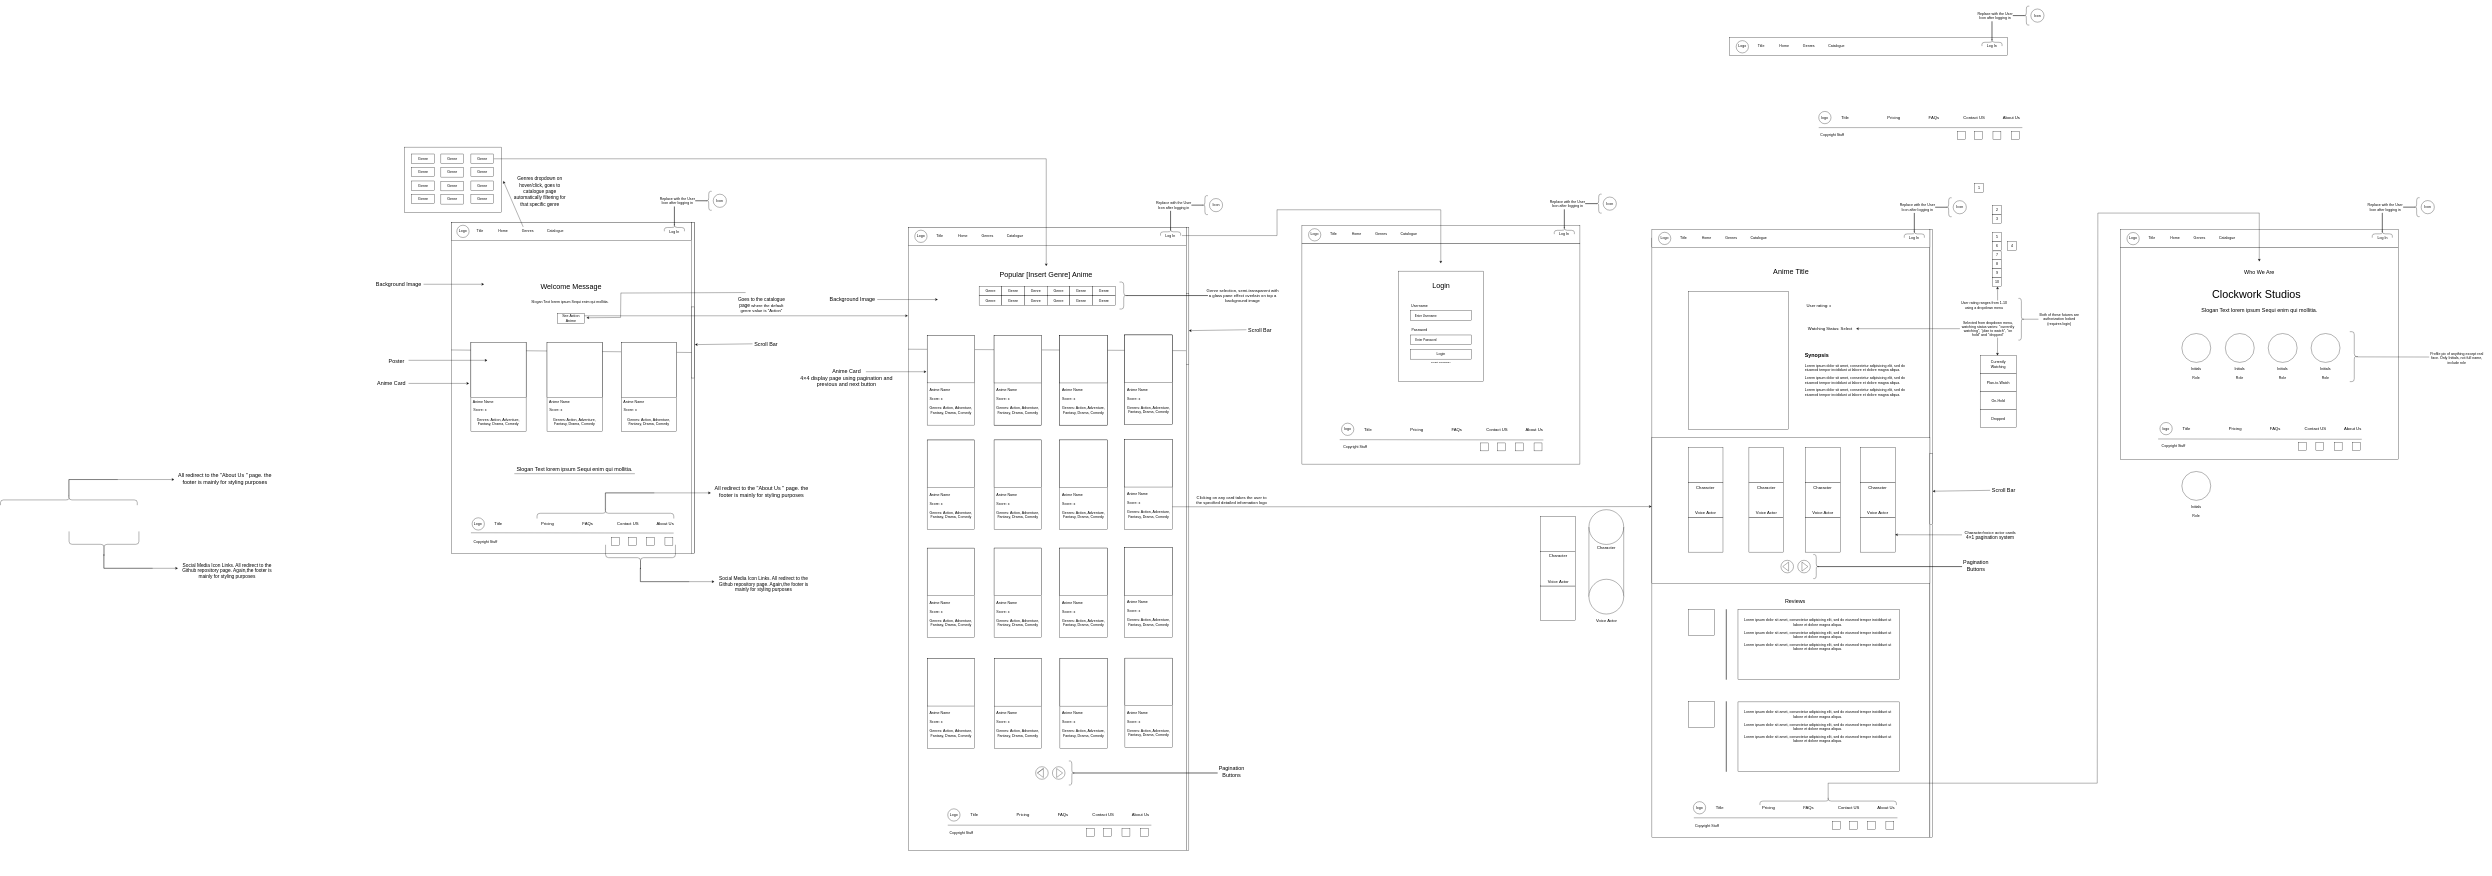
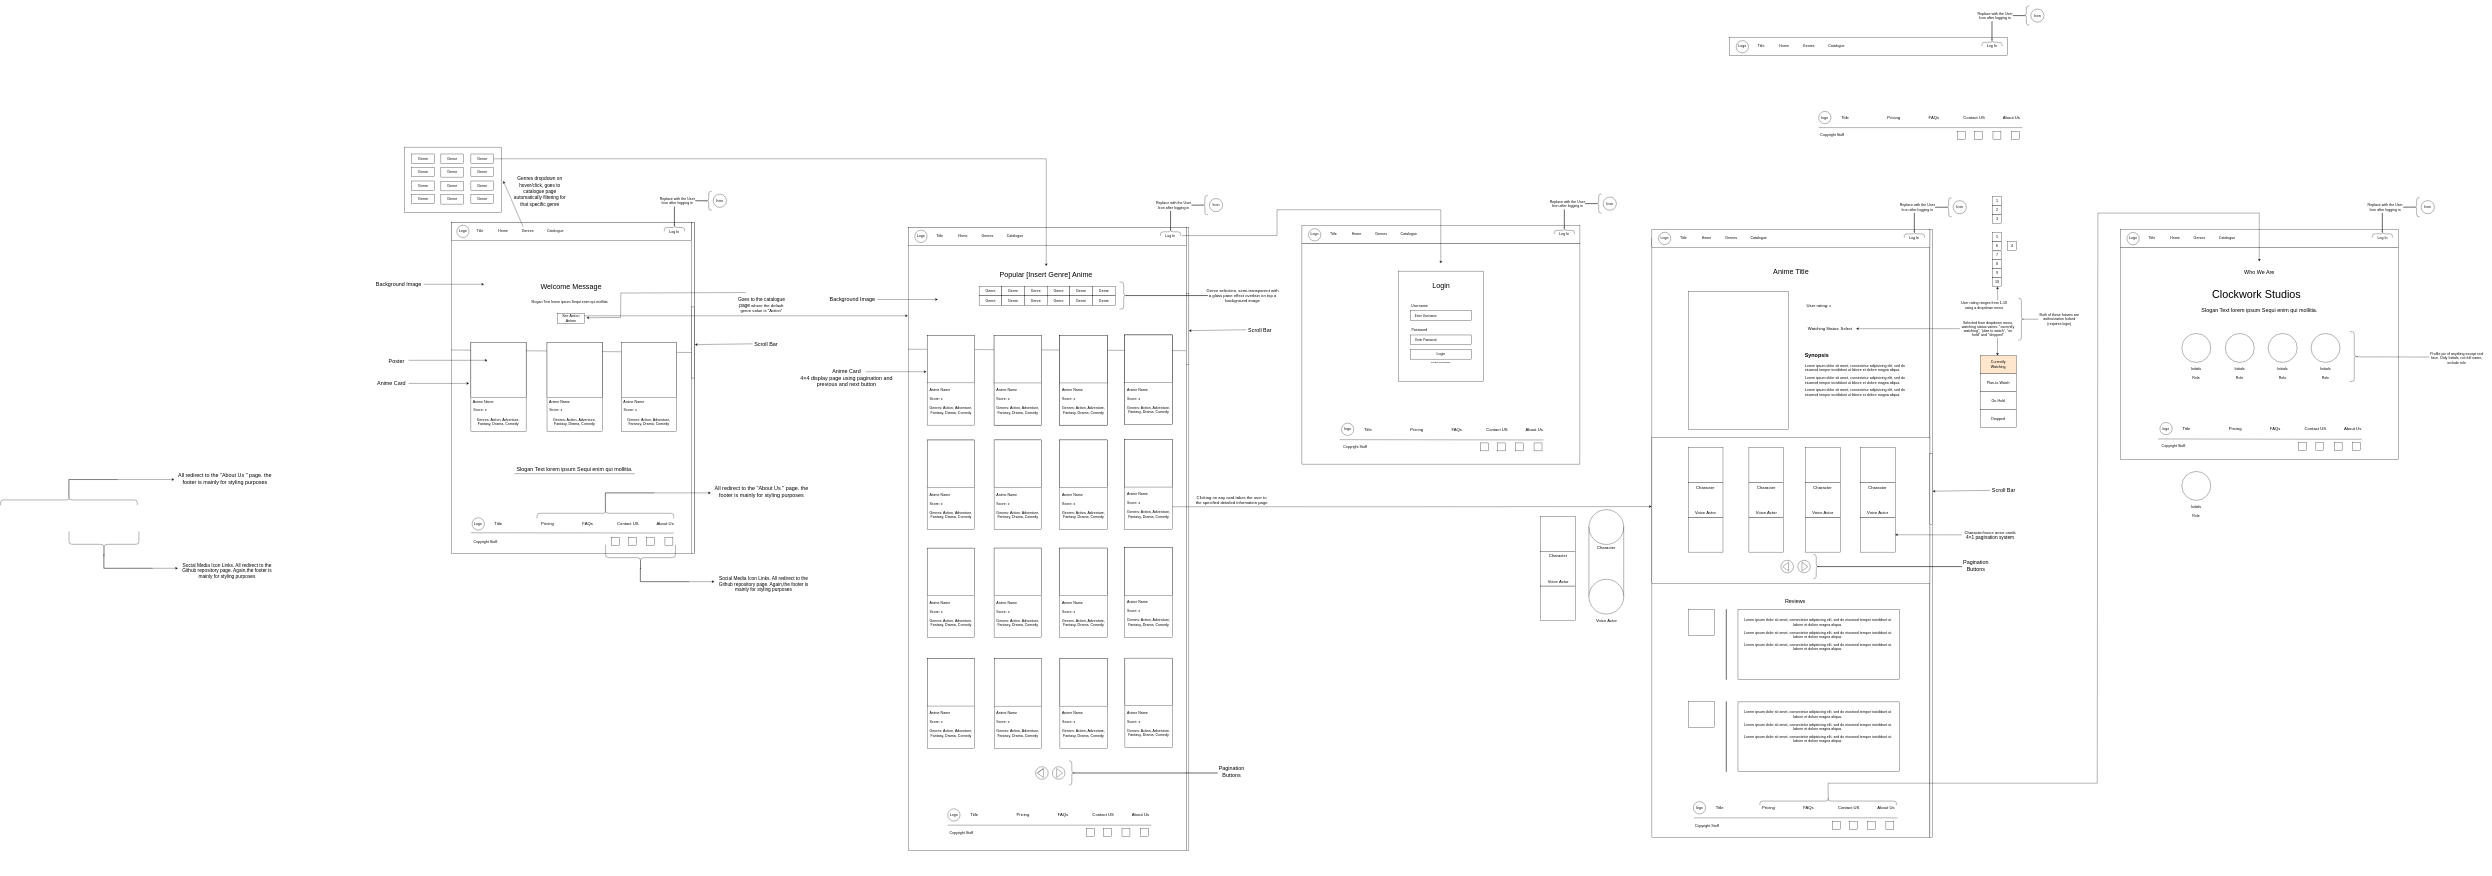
node "1": moved (1979, 188) -> (1997, 201)
node "Currently Watching": fillcolor #ffffff -> #ffe6cc
node "Clicking on any card takes the user to the specified detailed information logo": label "Clicking on any card takes the user to the specified detailed information logo" -> "Clicking on any card takes the user to the specified detailed information page"
